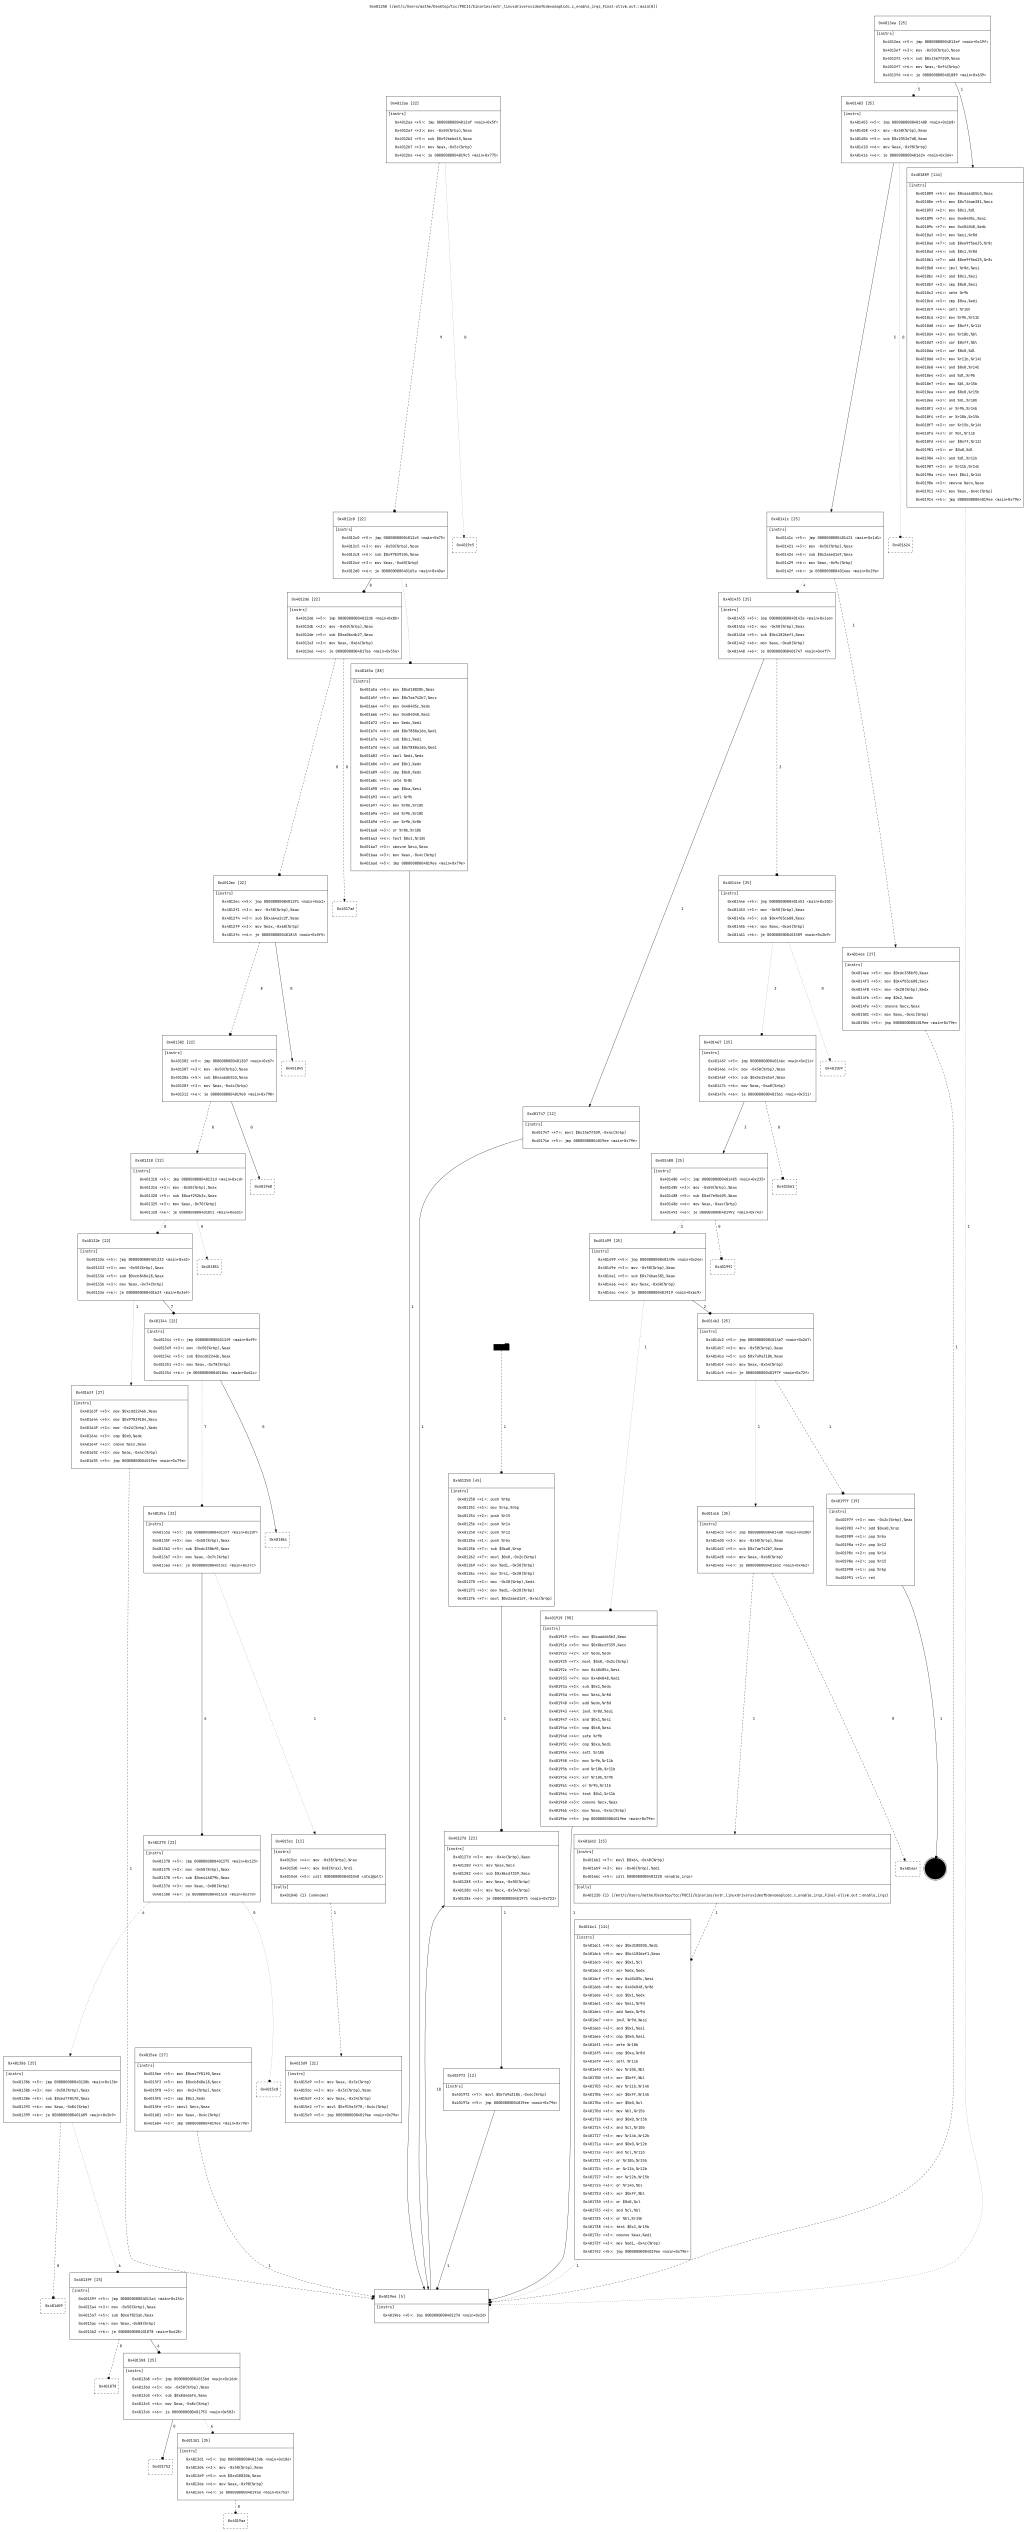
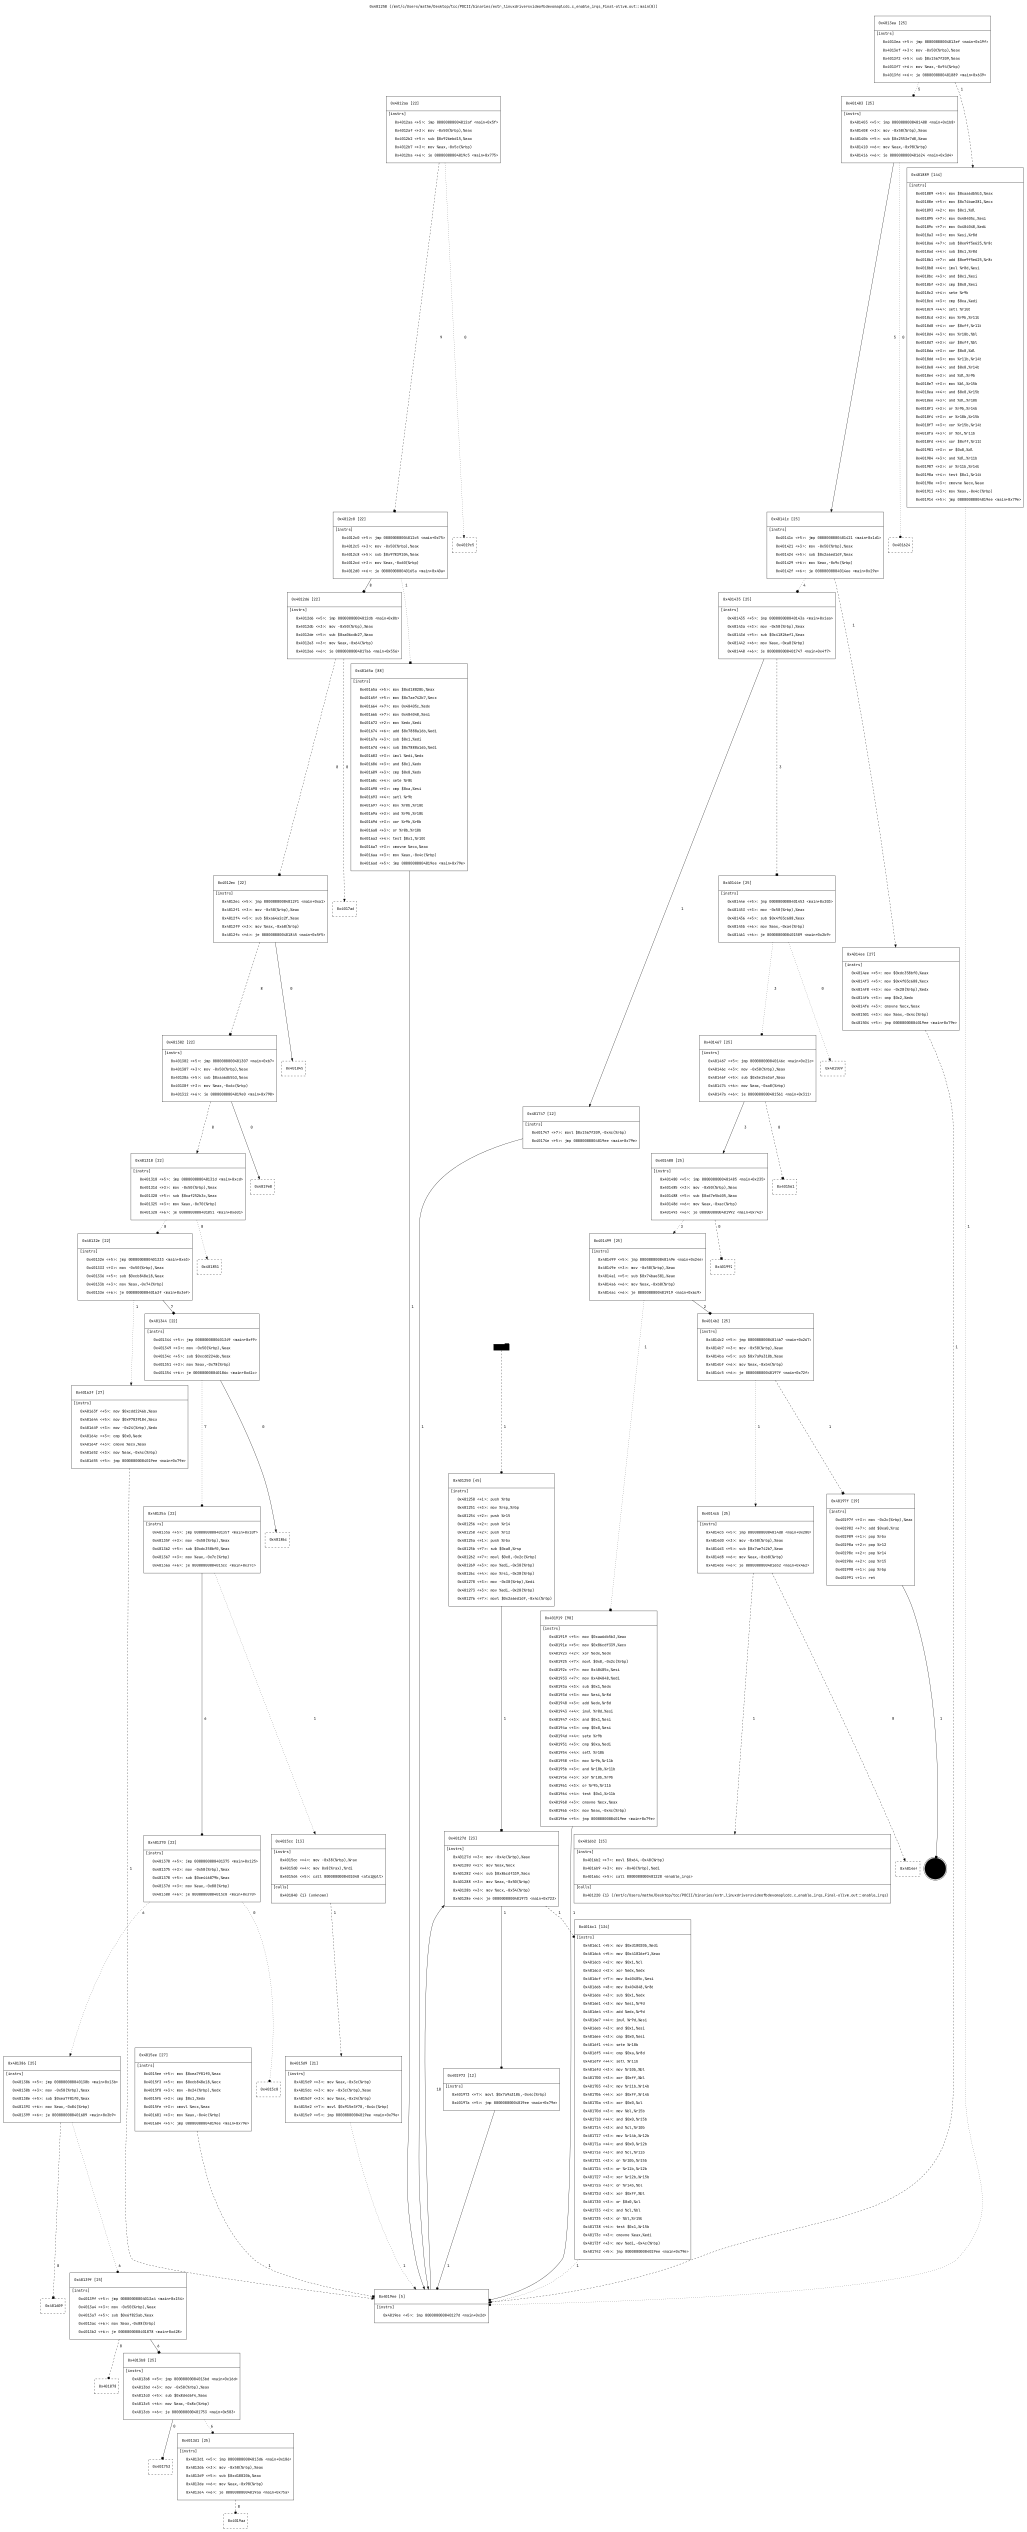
edge "0x4013ea [25]" -> "0x401889 [144]": style solid -> dashed
edge "0x4016b2 [15]" -> "0x4016c1 [134]": now "0x40127d [23]" -> "0x4016c1 [134]"
edge "0x4015d9 [21]" -> "0x4019ee [5]": added, label "1"
